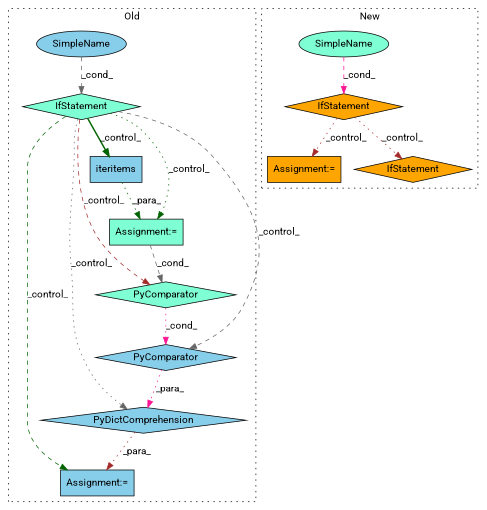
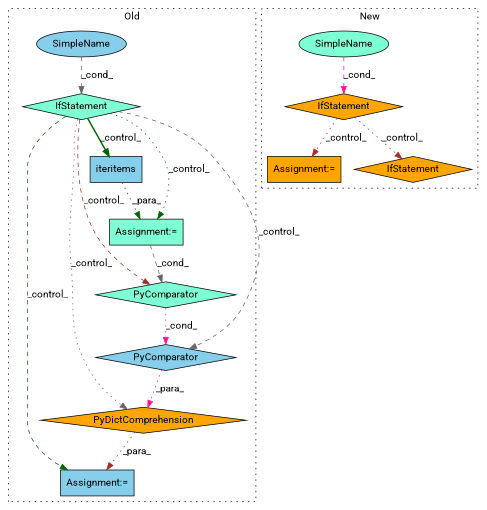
node "PyDictComprehension": fillcolor skyblue -> orange
